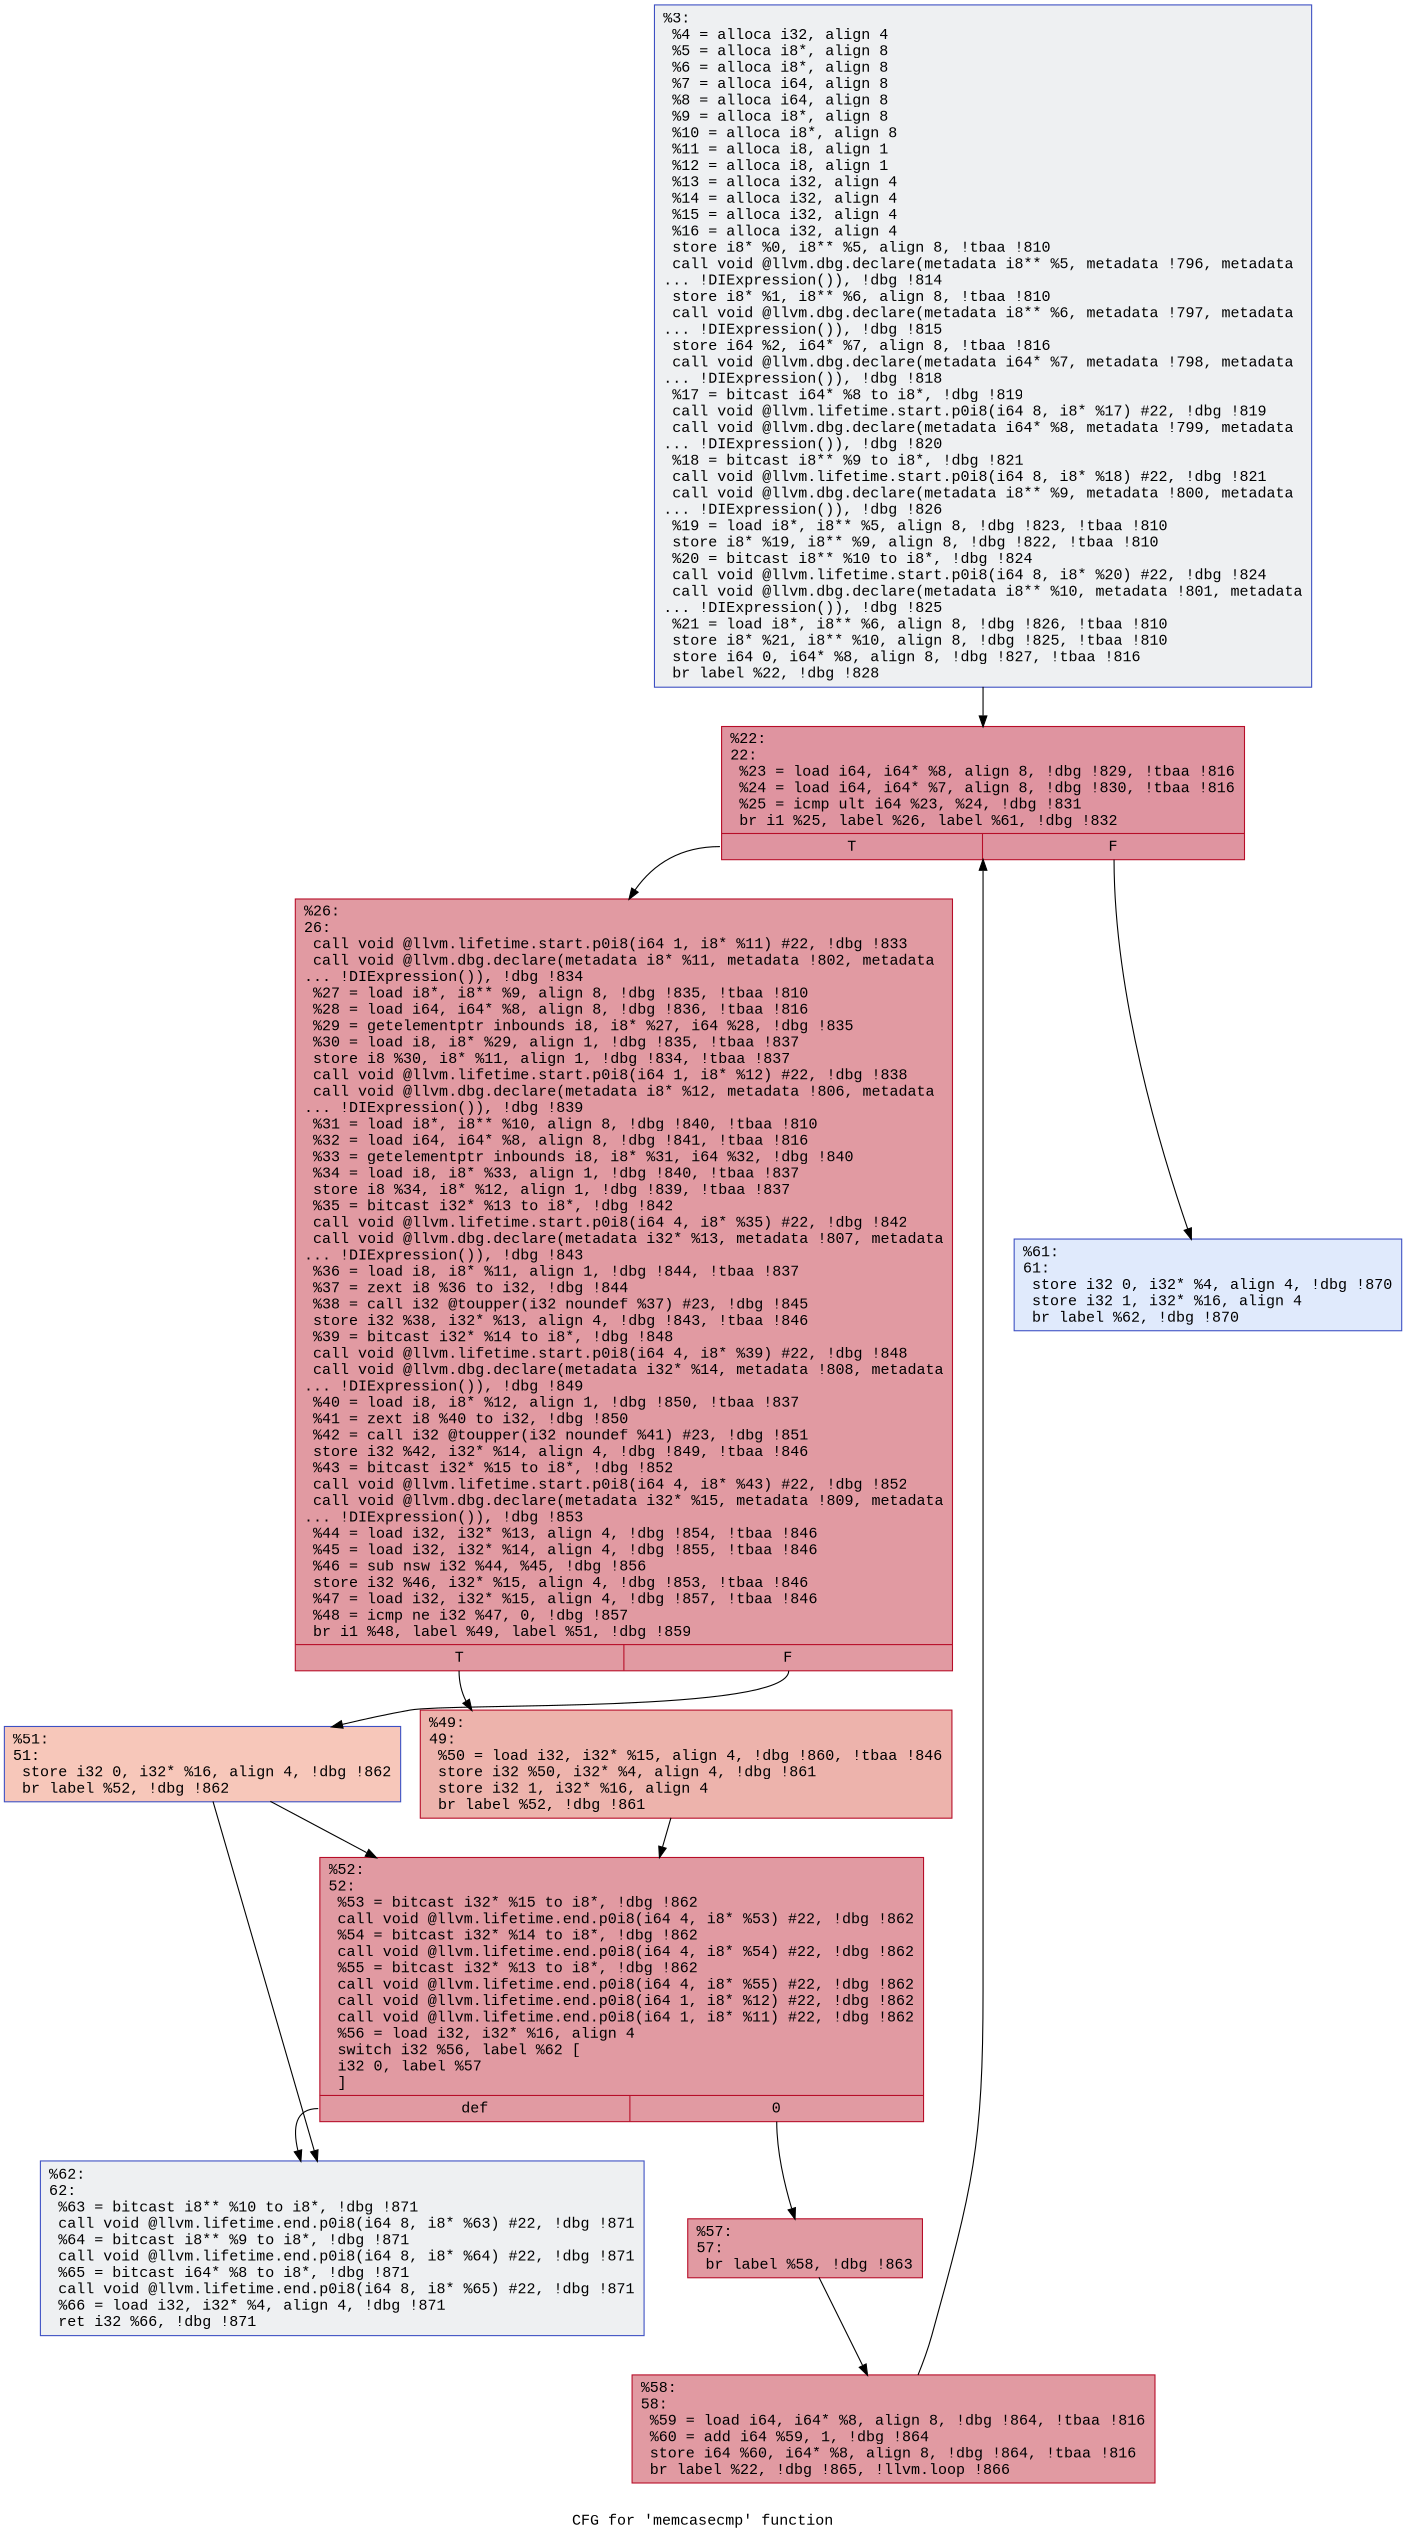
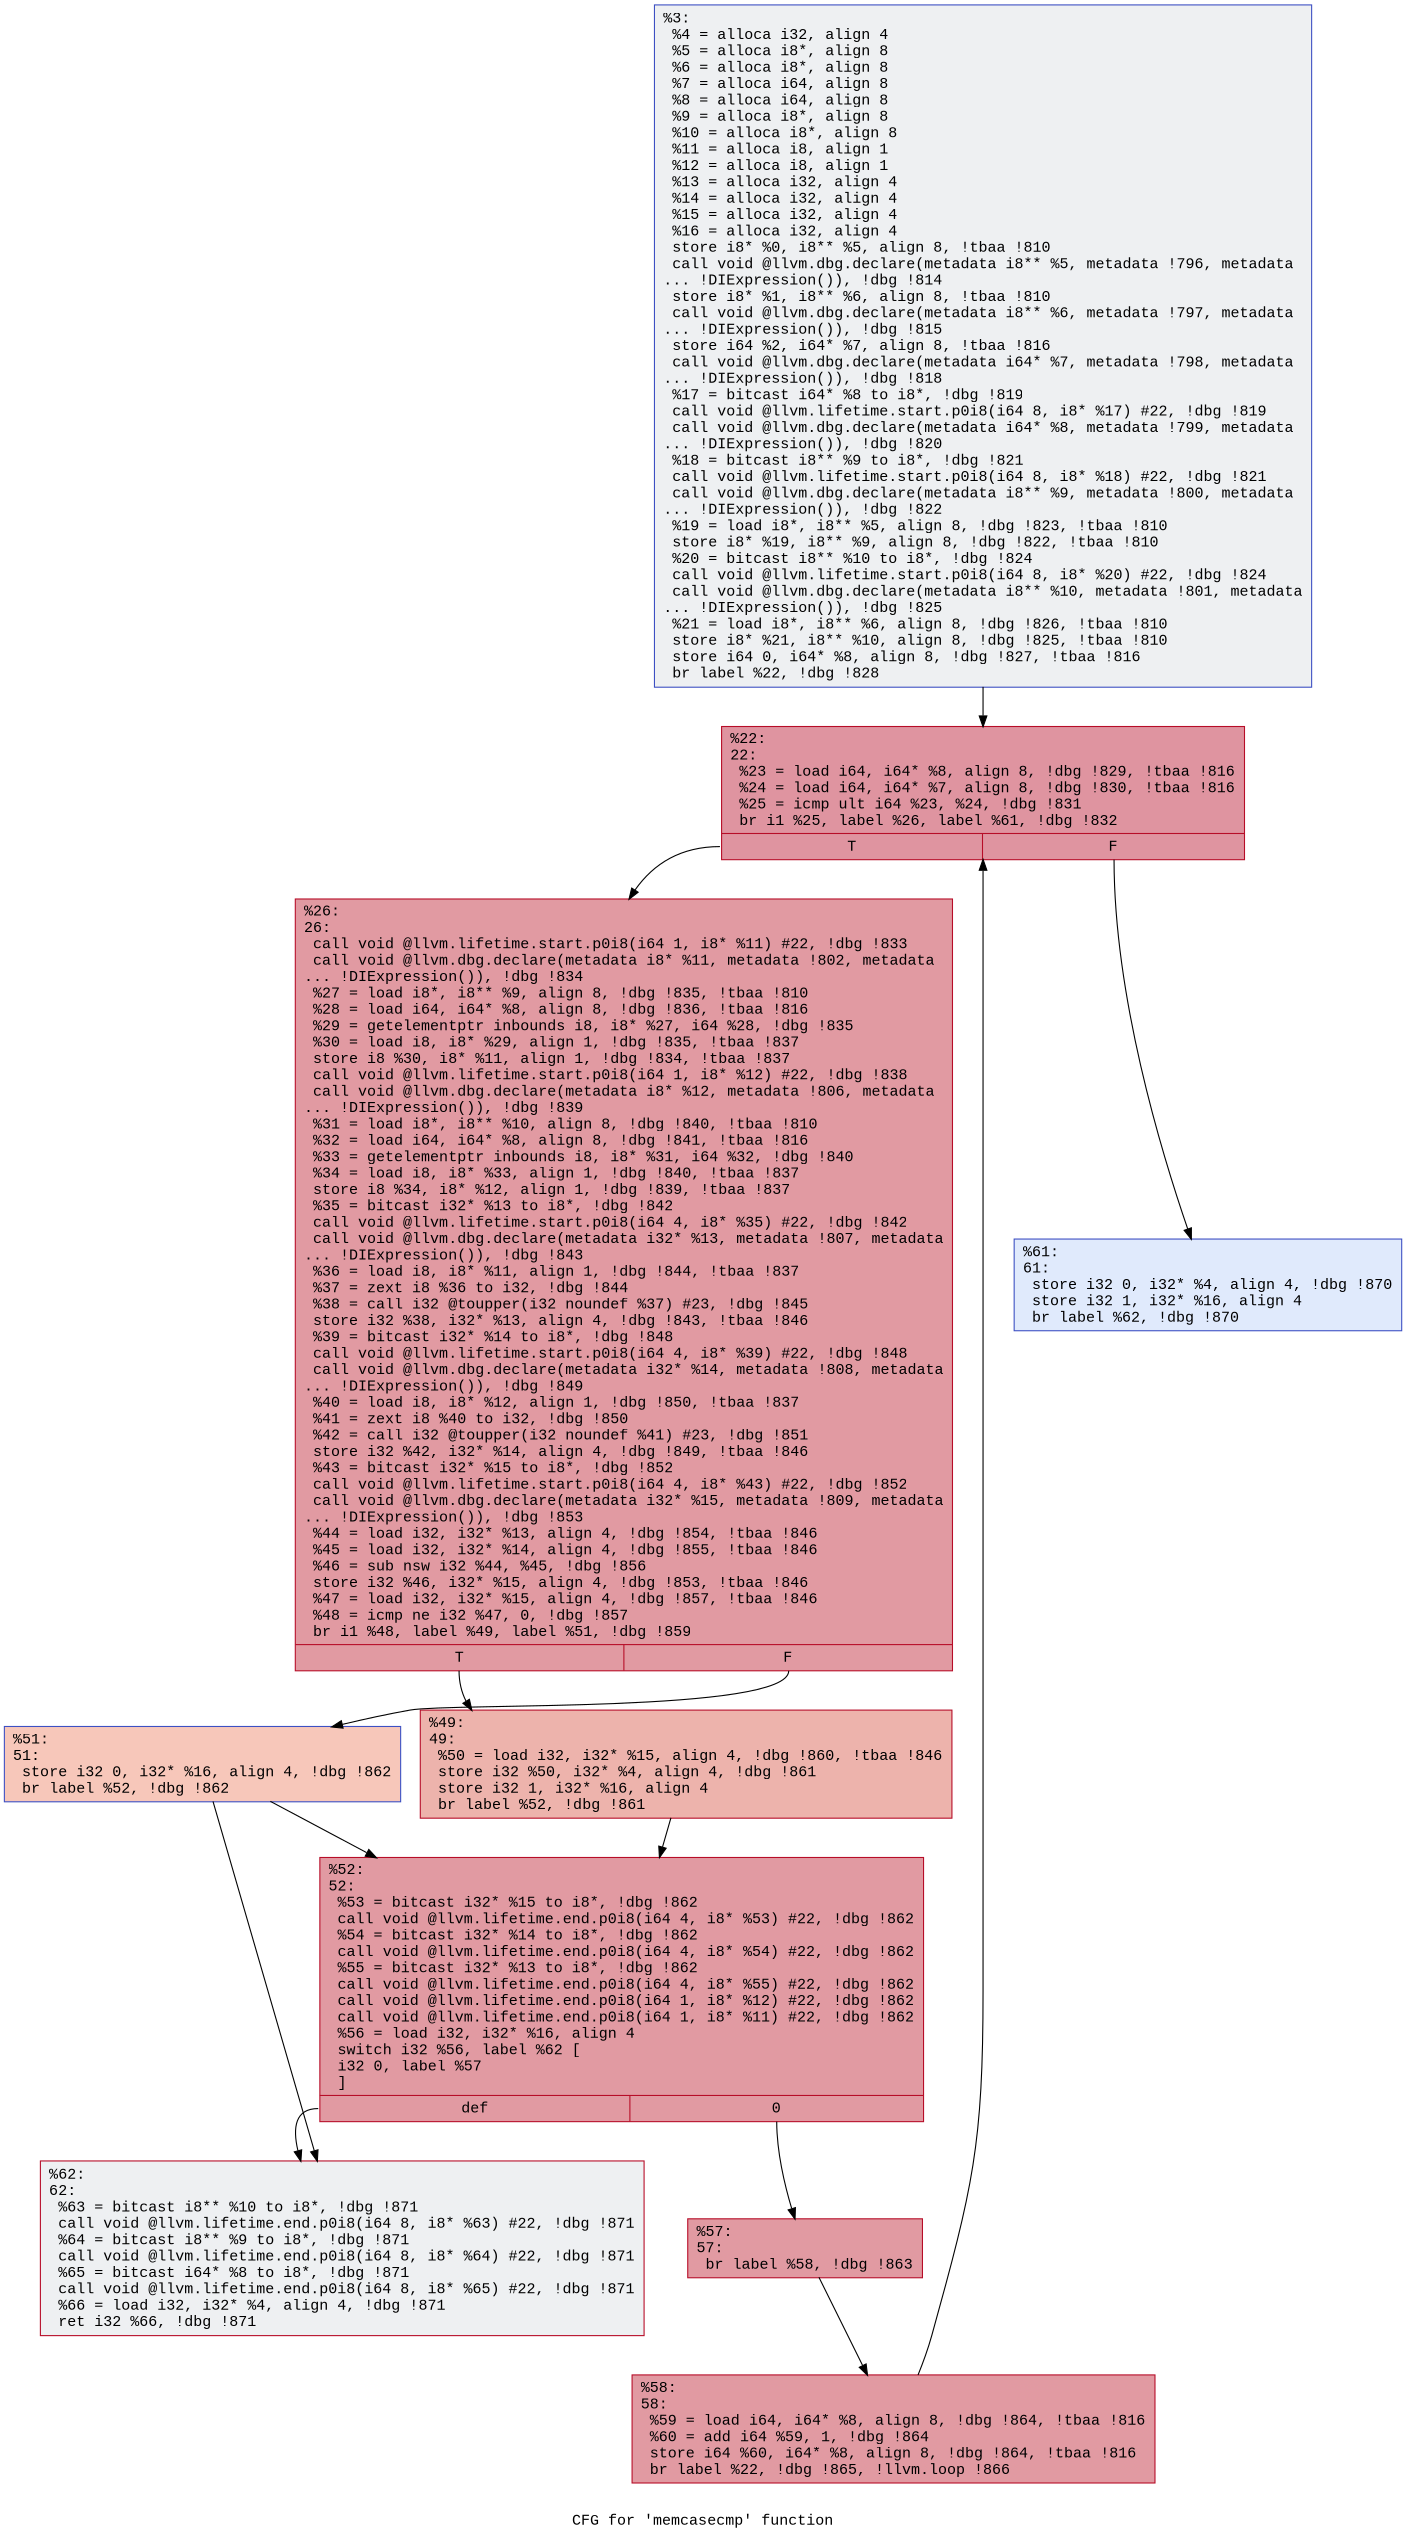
node "%3:": text "... !DIExpression()), !dbg !826" -> "... !DIExpression()), !dbg !822"
node "%62:": color #3d50c3ff -> #b70d28ff
